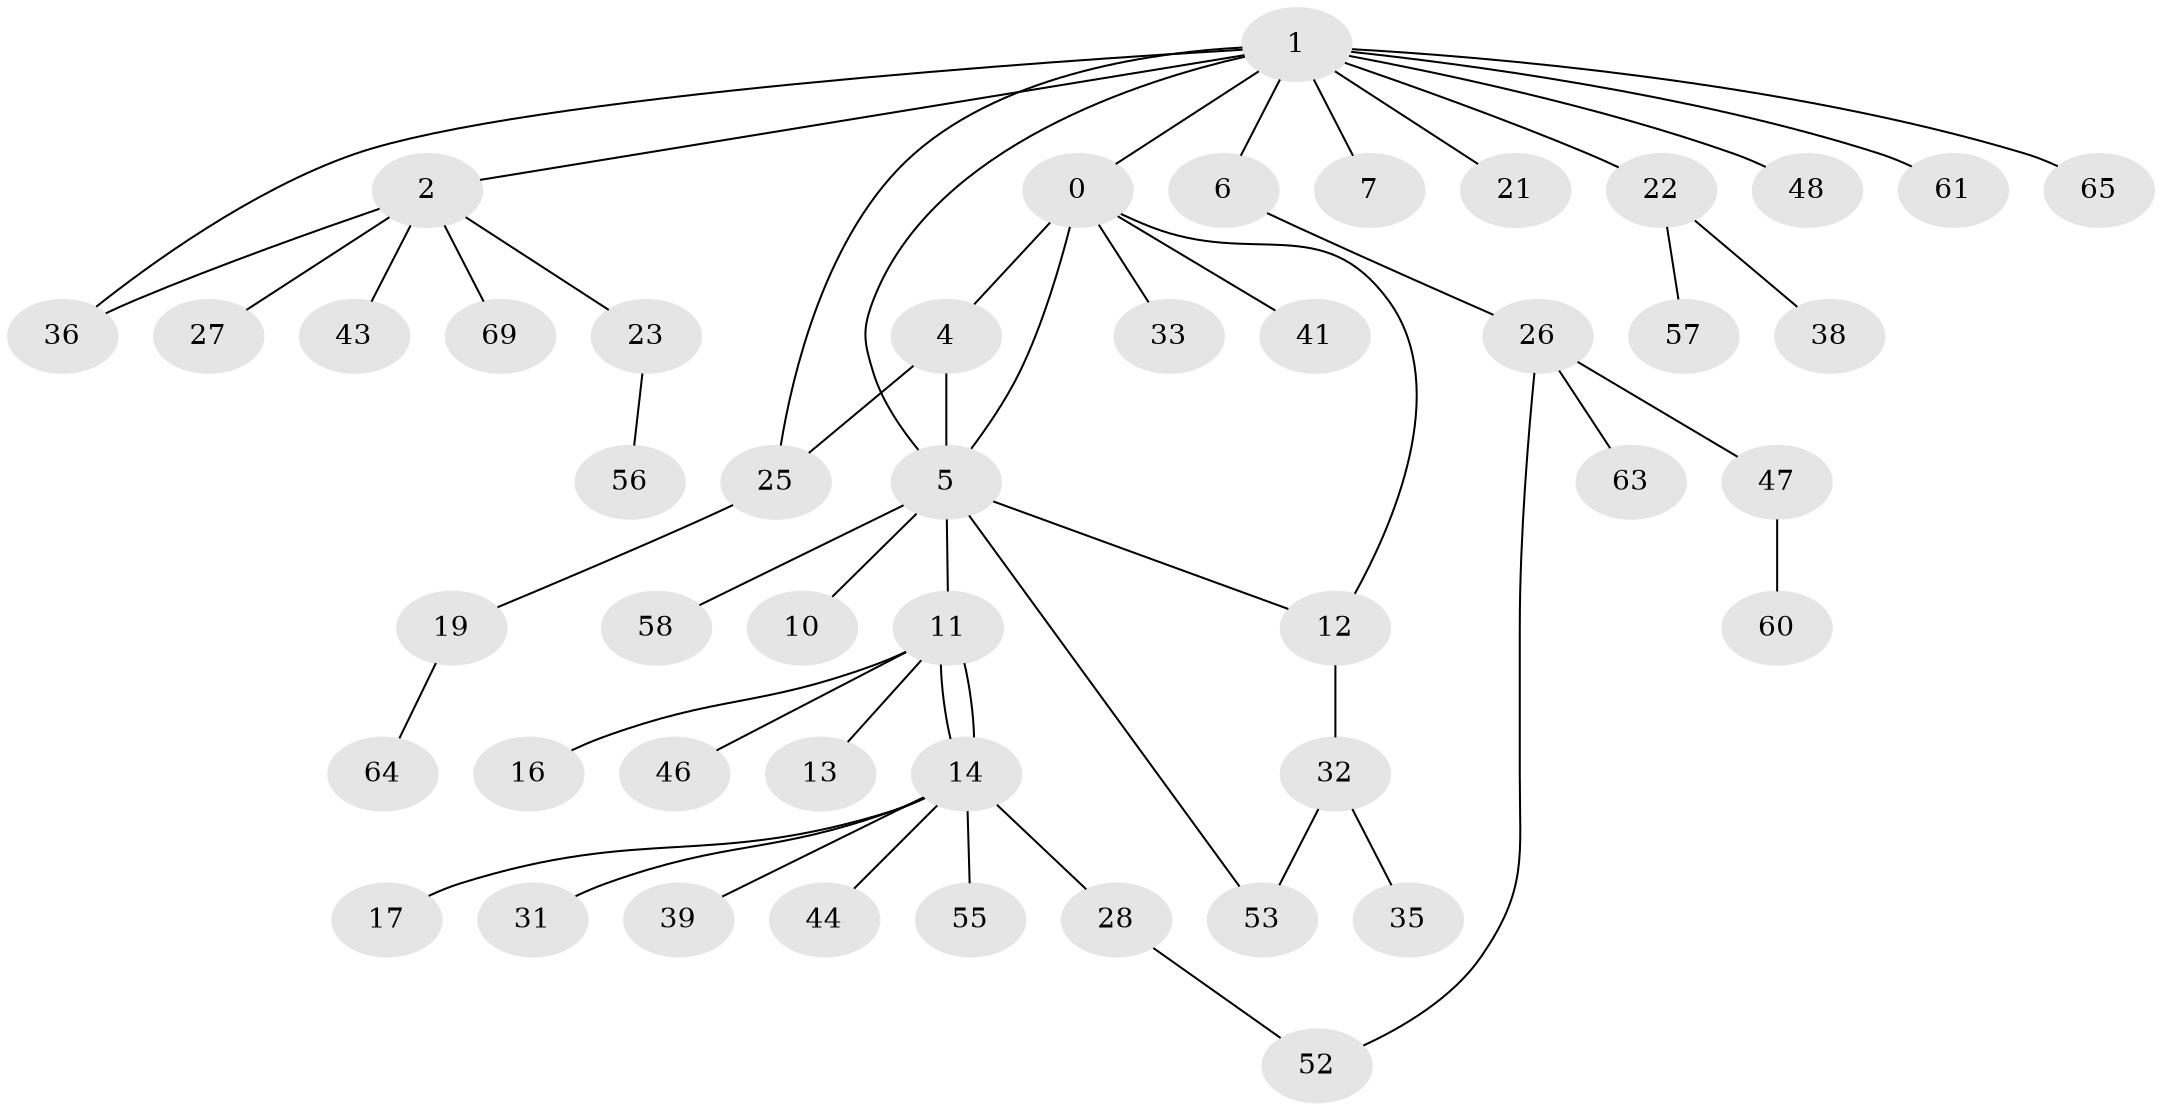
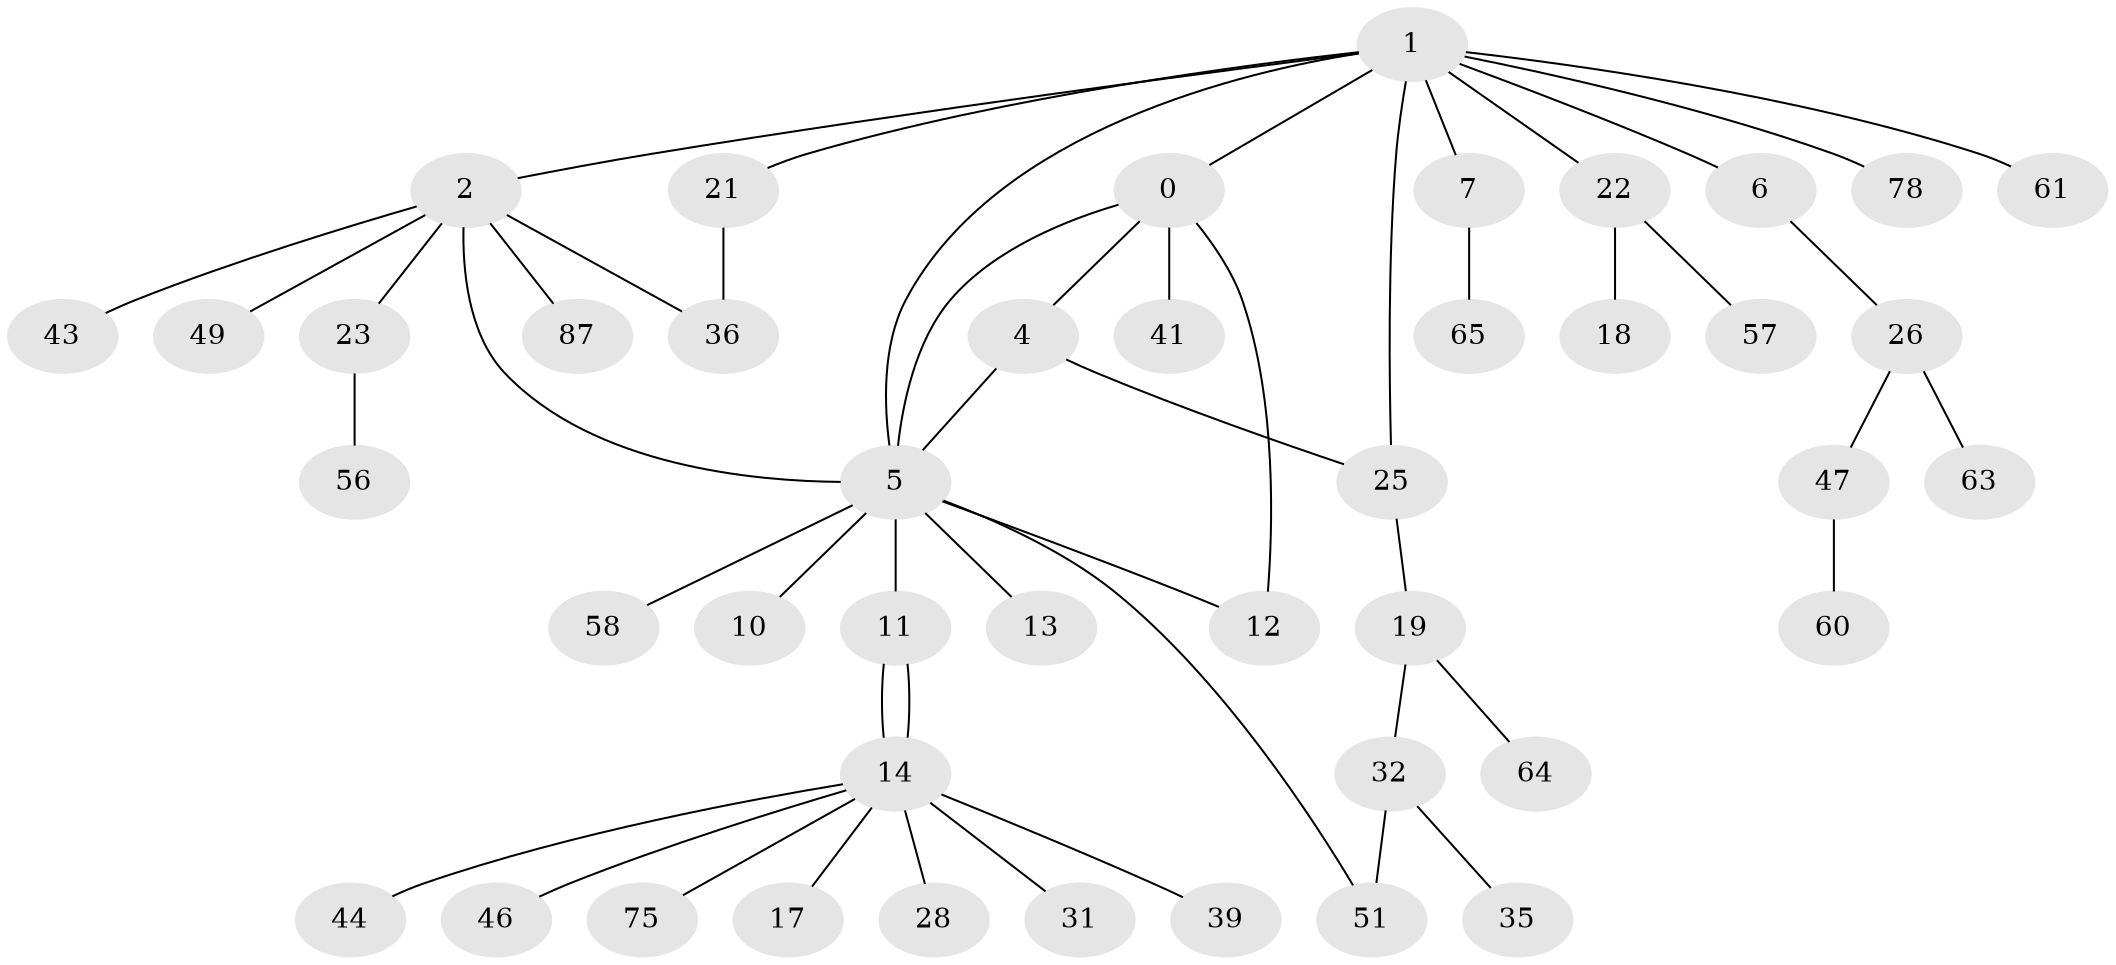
edge "1" -- "65": now "7" -- "65"
edge "1" -- "36": now "21" -- "36"
node "48": label "48" -> "78"
node "27": label "27" -> "87"
node "69": label "69" -> "49"
node "33": removed
node "38": label "38" -> "18"
edge "2" -- "5": added
edge "11" -- "46": now "14" -- "46"
edge "11" -- "13": now "5" -- "13"
edge "12" -- "32": now "19" -- "32"
node "16": removed
node "55": label "55" -> "75"
node "53": label "53" -> "51"
node "52": removed
